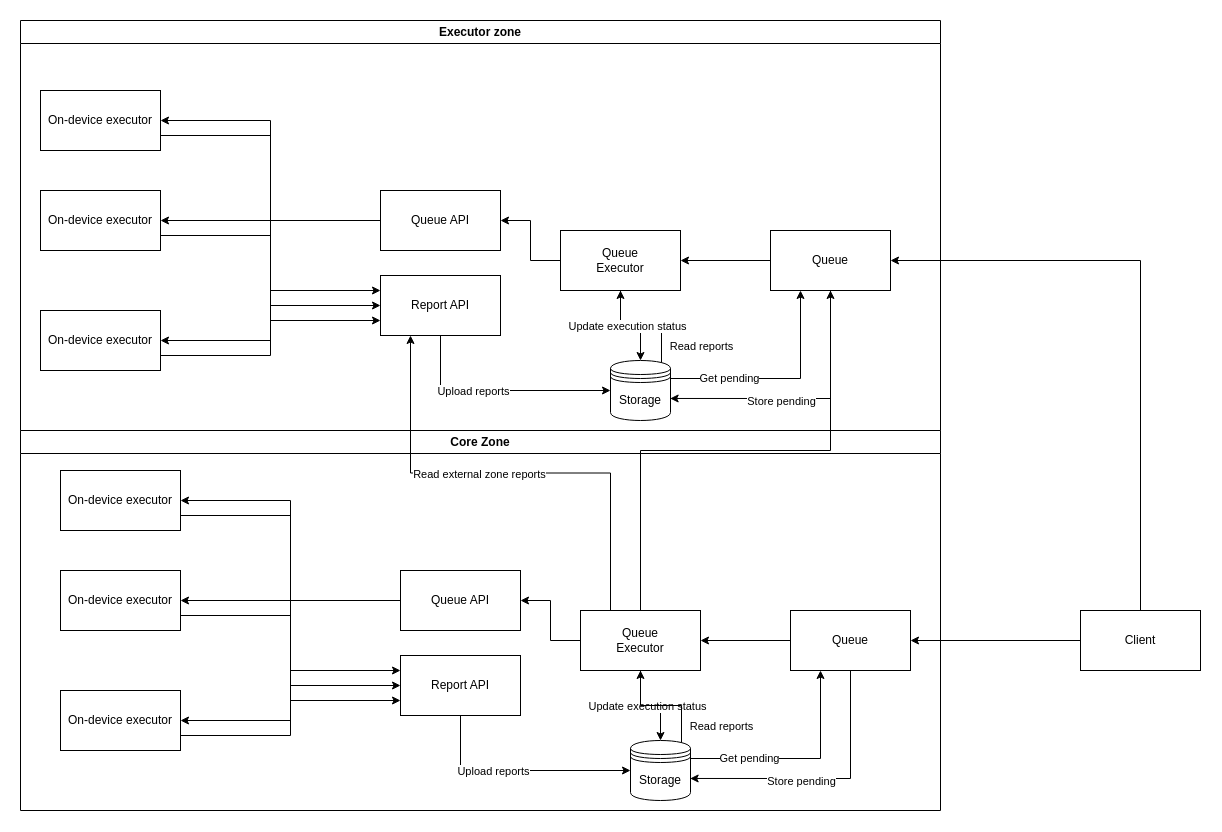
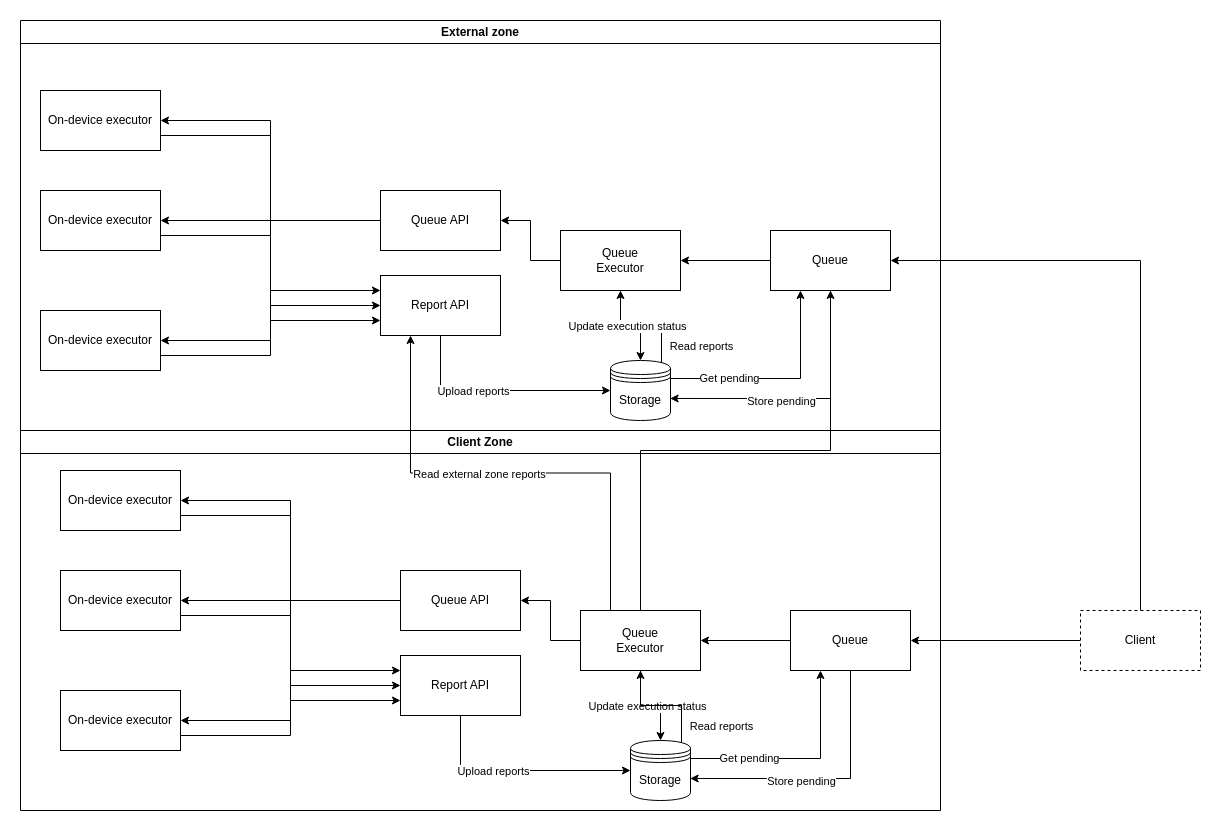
node "Executor zone": label "Executor zone" -> "External zone"
node "Core Zone": label "Core Zone" -> "Client Zone"
node "Client": style solid -> dashed
